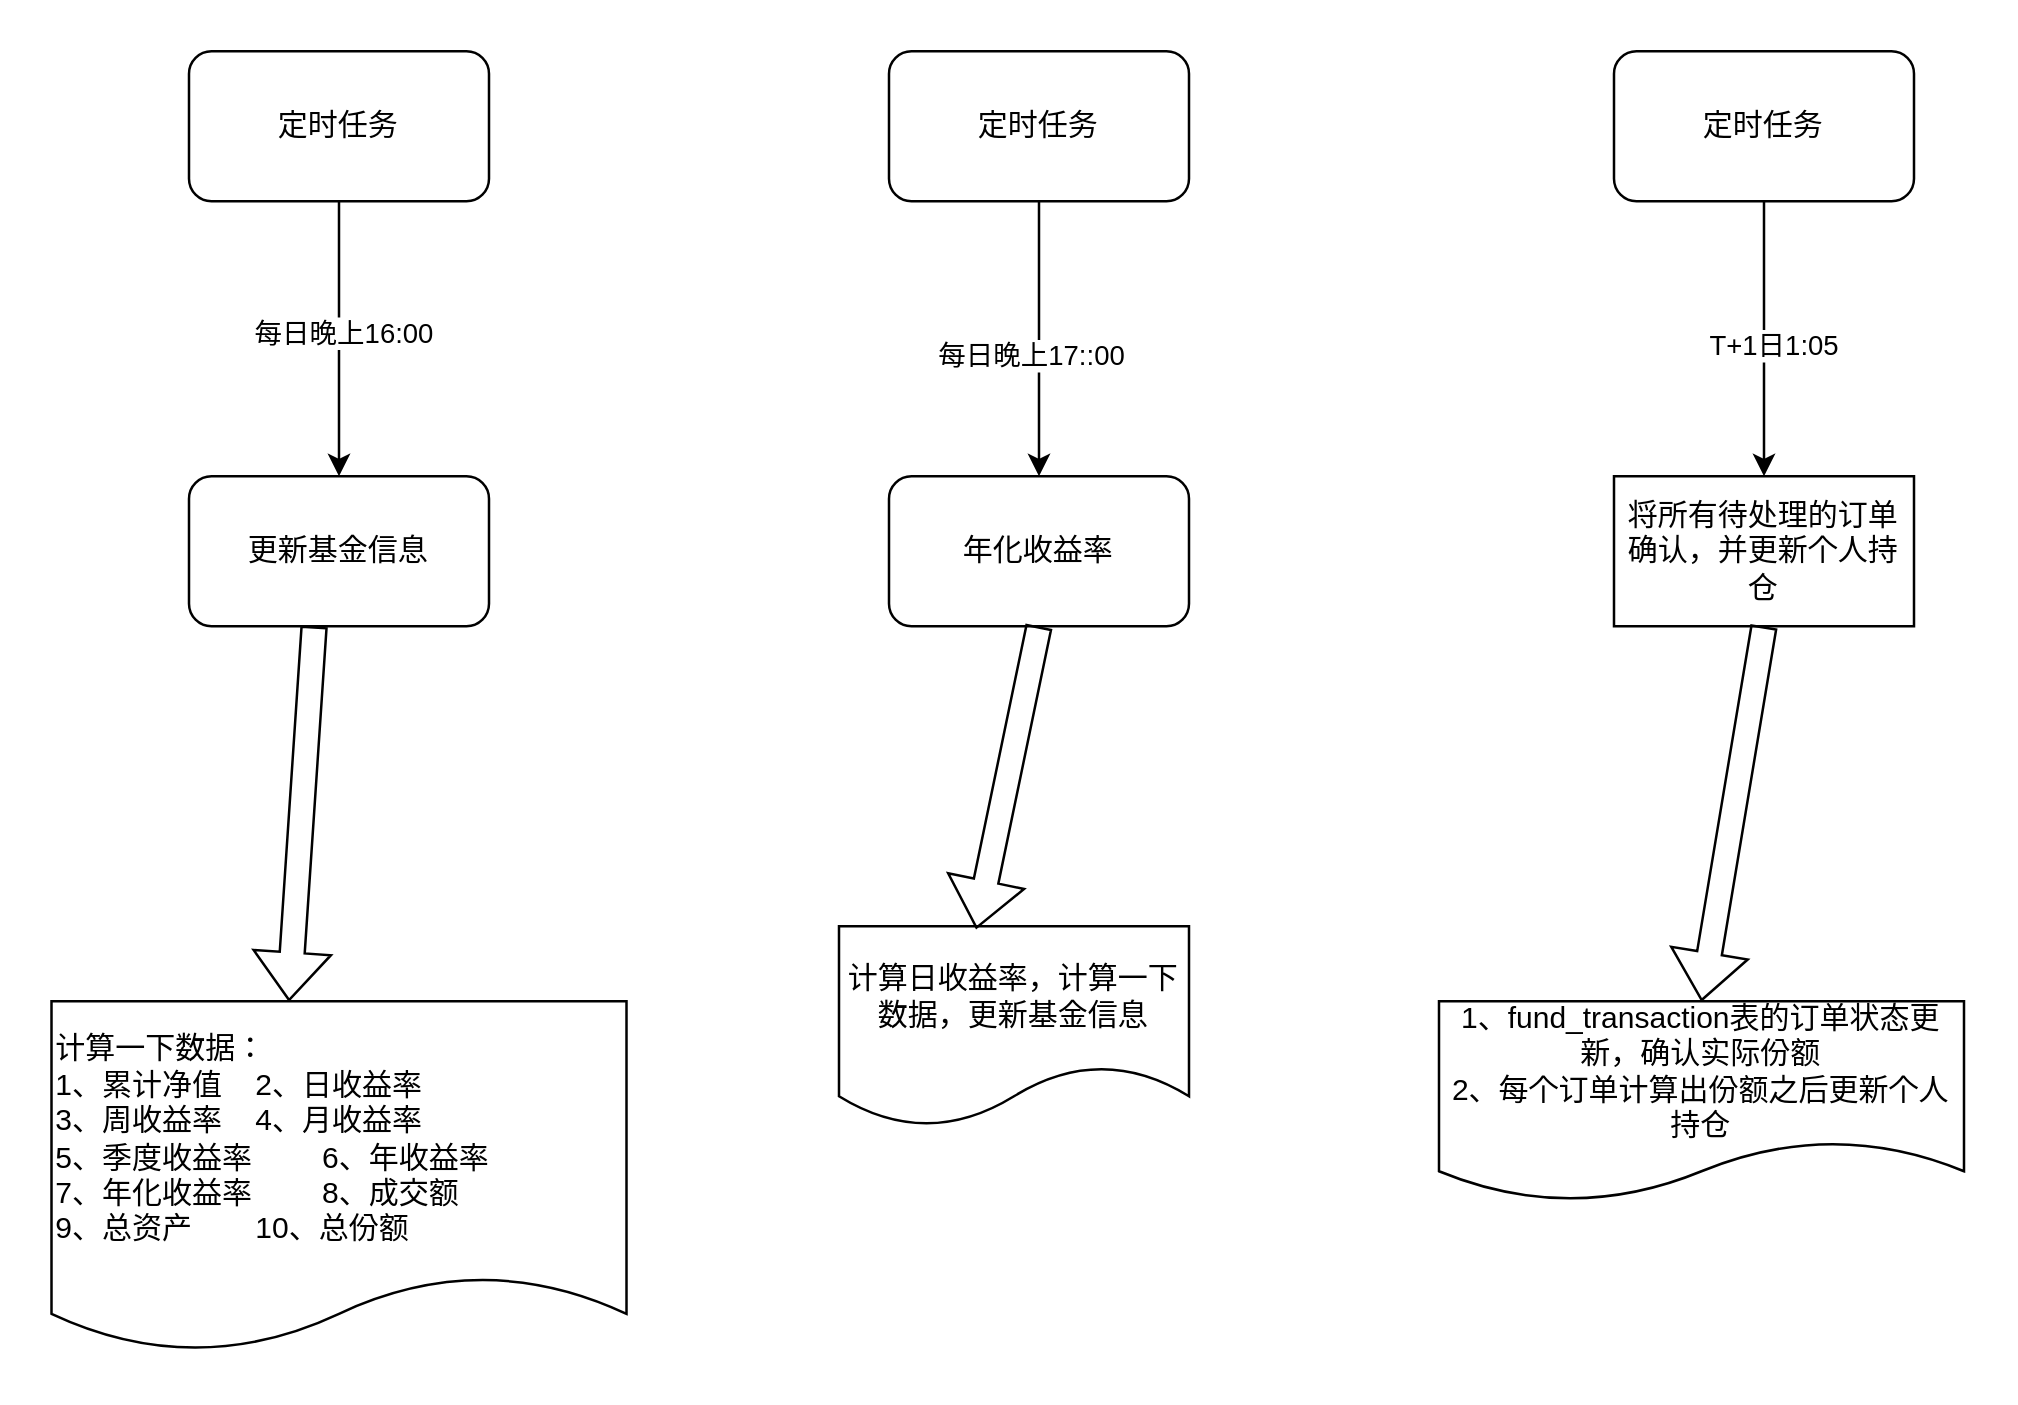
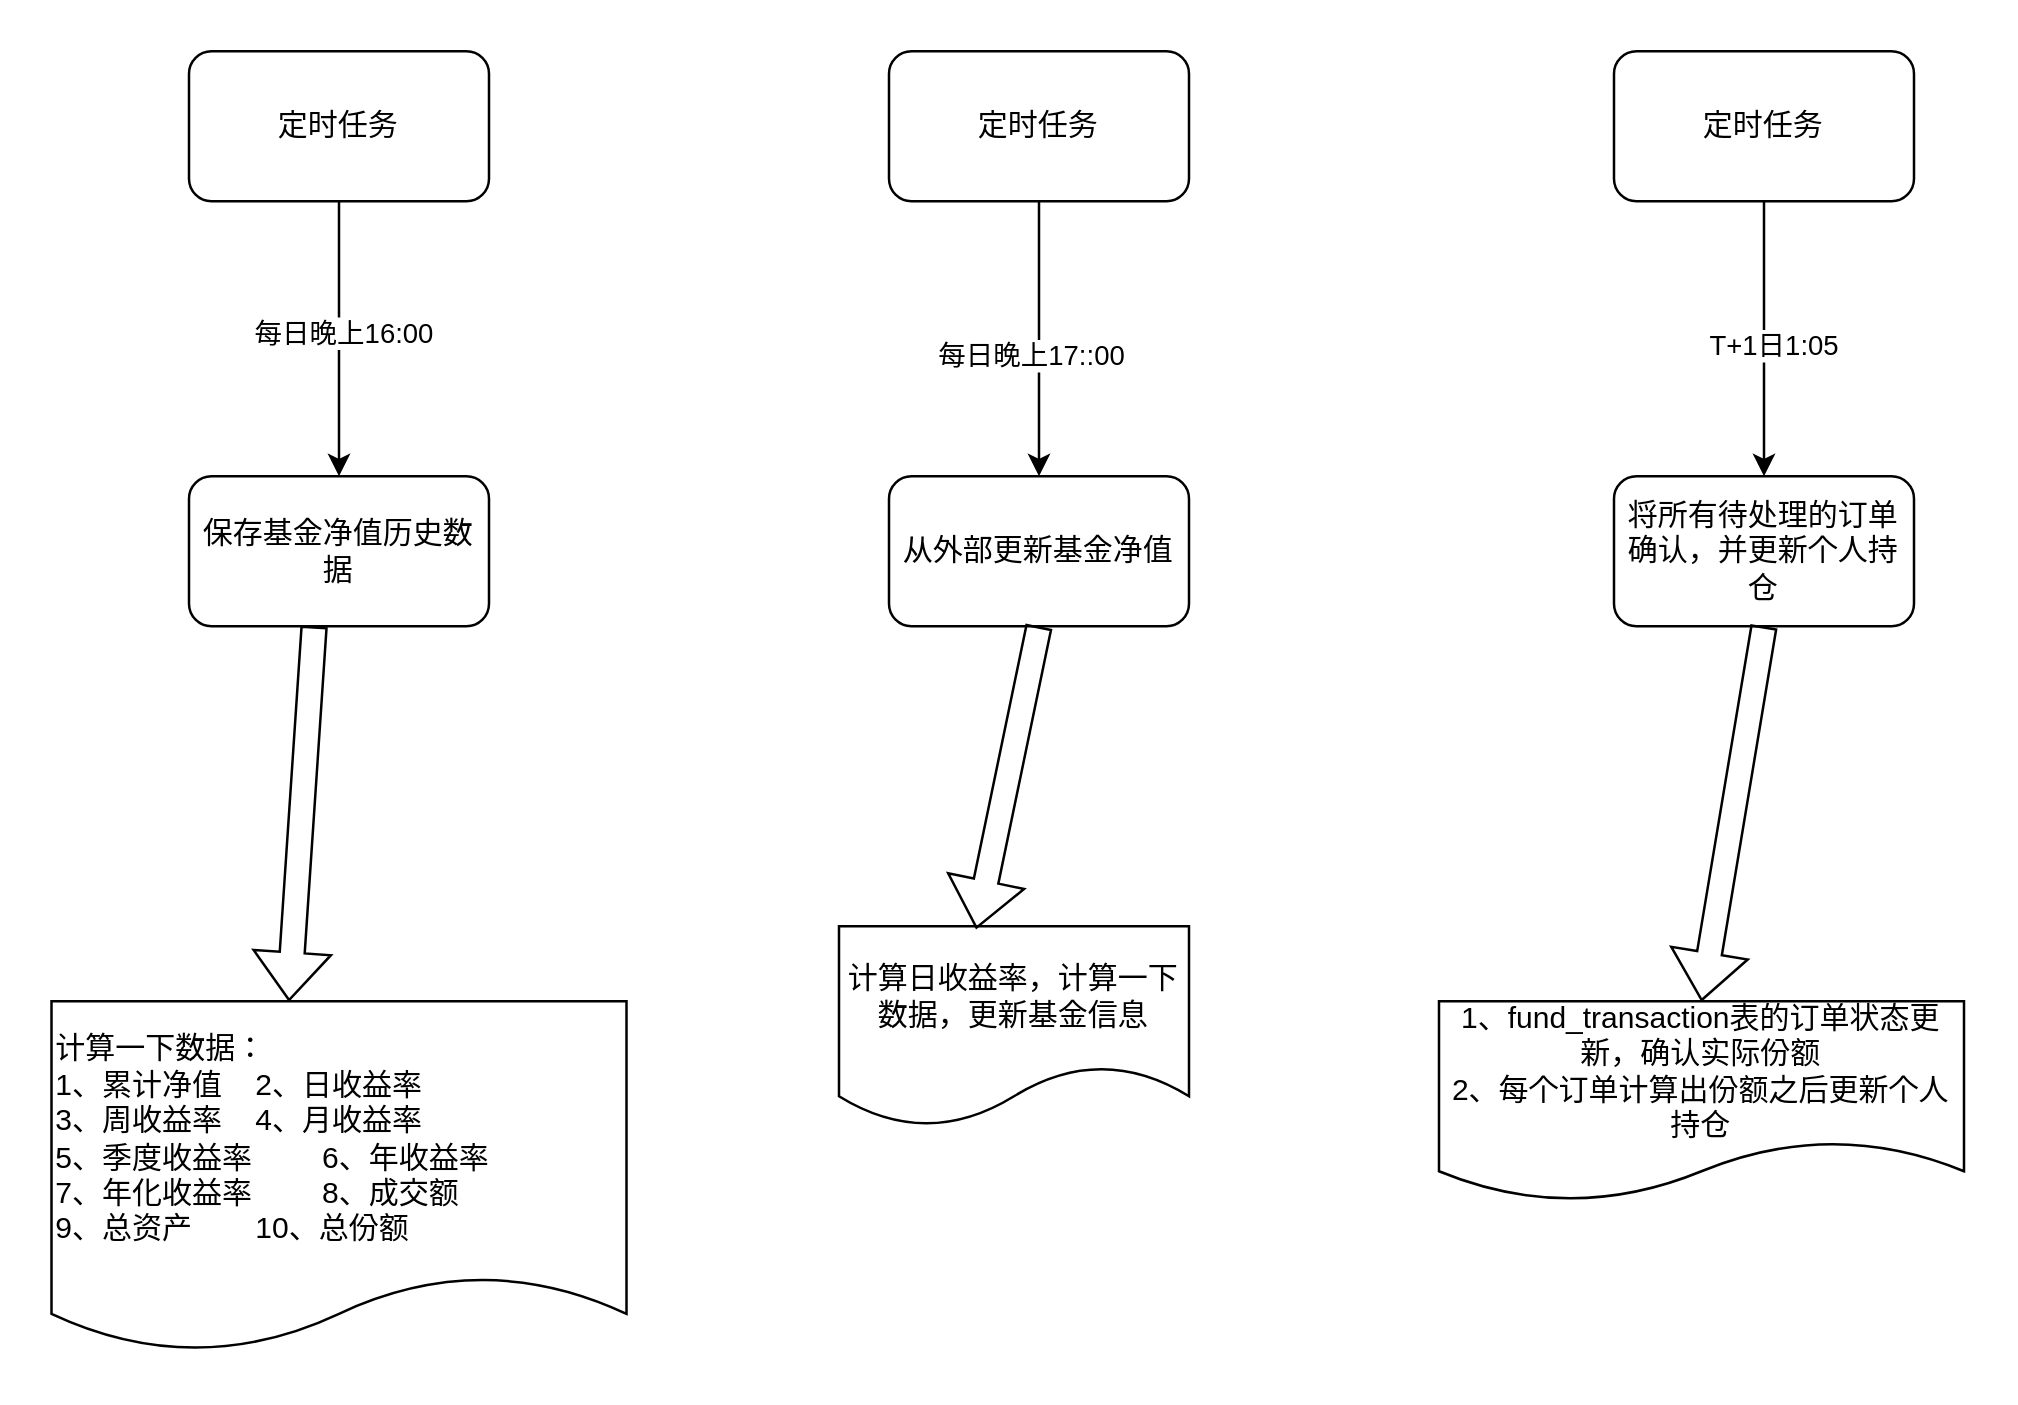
node "更新基金信息": label "更新基金信息" -> "保存基金净值历史数据"
node "年化收益率": label "年化收益率" -> "从外部更新基金净值"
node "将所有待处理的订单确认，并更新个人持仓": shape rectangle -> rounded rectangle
